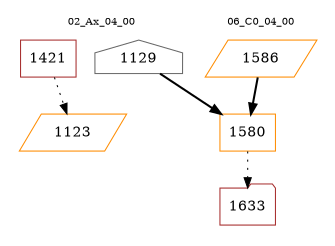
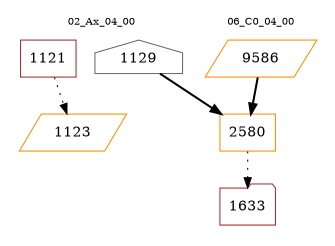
node "1421": label "1421" -> "1121"
node "1586": label "1586" -> "9586"
node "1580": label "1580" -> "2580"
